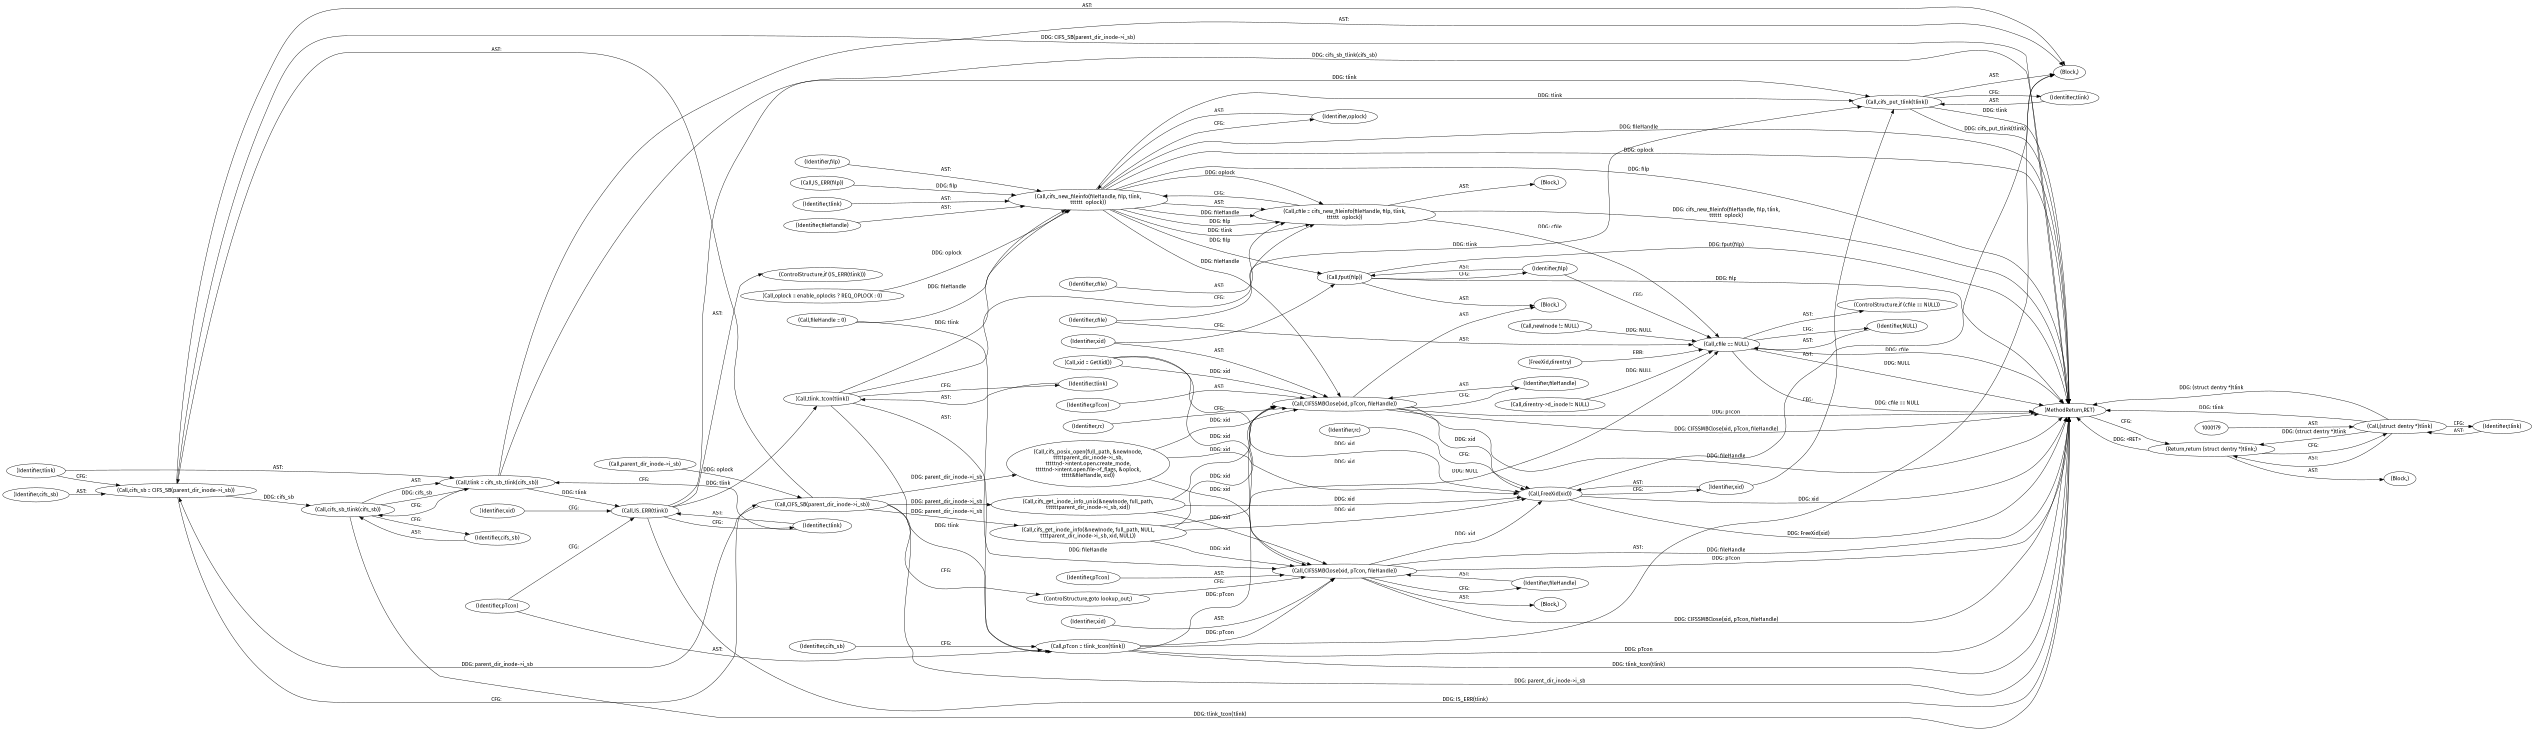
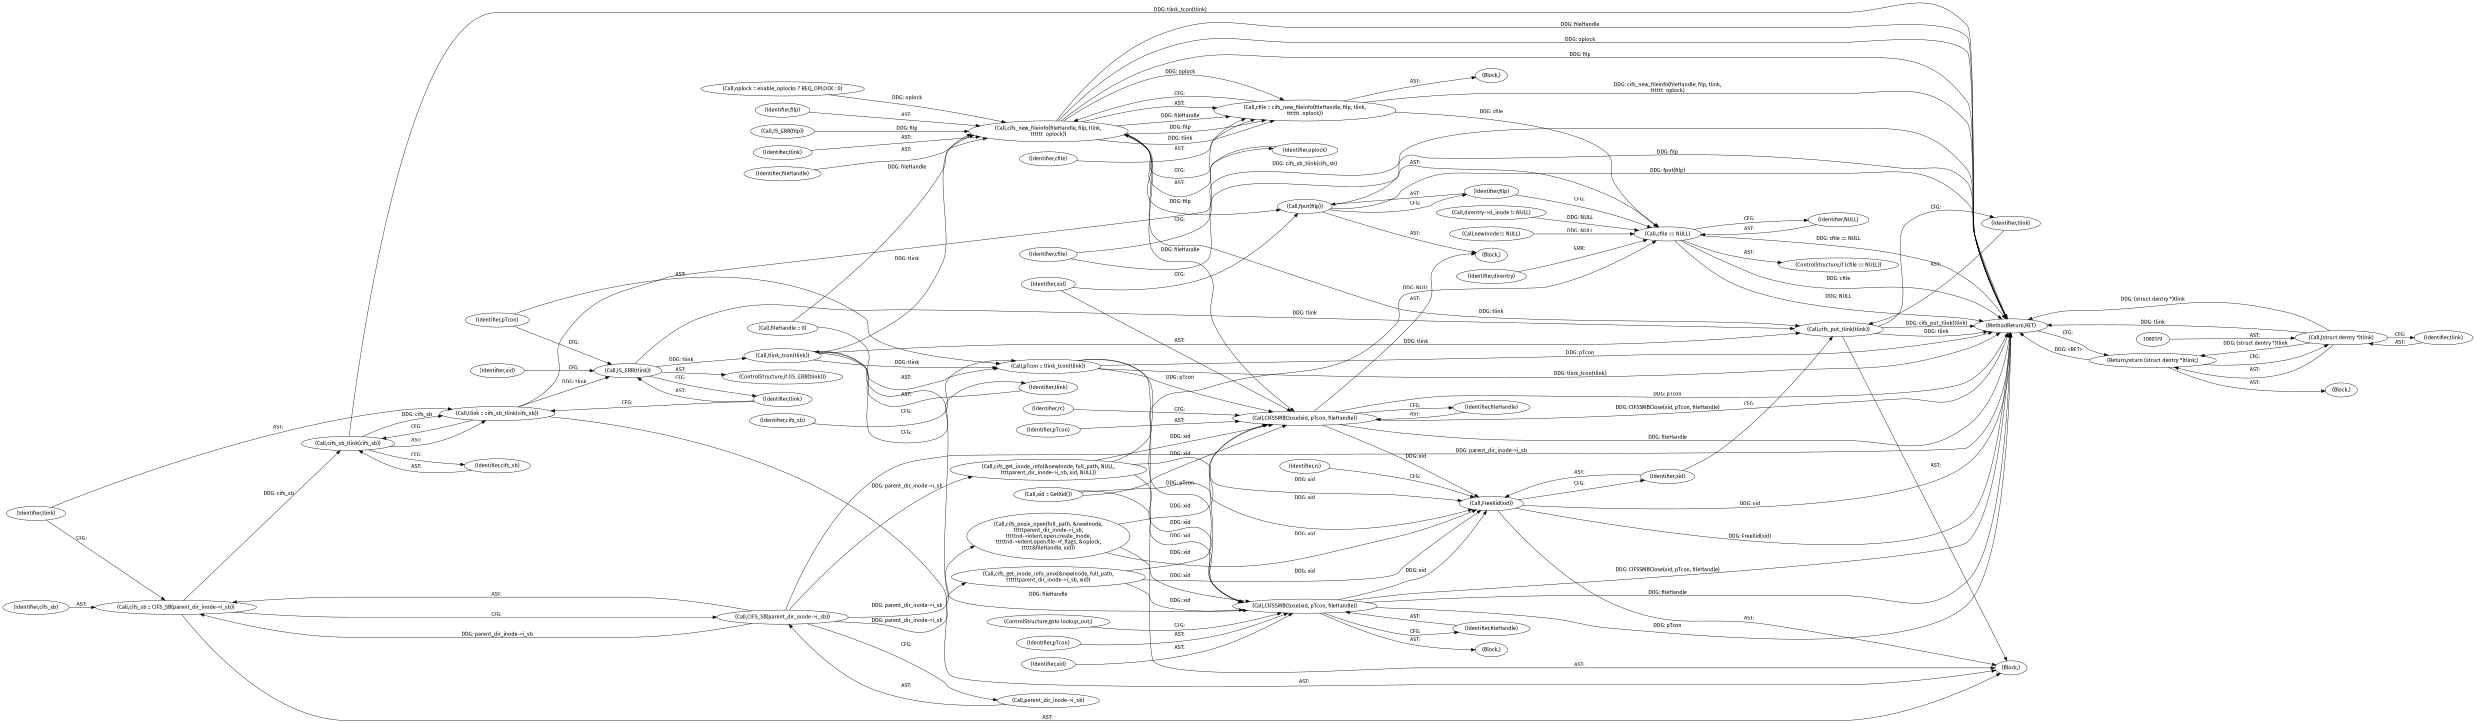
edge "(Call,cifs_sb = CIFS_SB(parent_dir_inode->i_sb))" -> "(MethodReturn,RET)": removed, label "DDG: CIFS_SB(parent_dir_inode->i_sb)"
node "(FreeXid,direntry)": label "(FreeXid,direntry)" -> "(Identifier,direntry)"
edge "(Call,parent_dir_inode->i_sb)" -> "(Call,CIFS_SB(parent_dir_inode->i_sb))": label "DDG: oplock" -> "AST: "
edge "(Call,CIFS_SB(parent_dir_inode->i_sb))" -> "(ControlStructure,goto lookup_out;)": now "(Call,CIFS_SB(parent_dir_inode->i_sb))" -> "(Call,parent_dir_inode->i_sb)"
edge "(Call,IS_ERR(tlink))" -> "(MethodReturn,RET)": removed, label "DDG: IS_ERR(tlink)"
